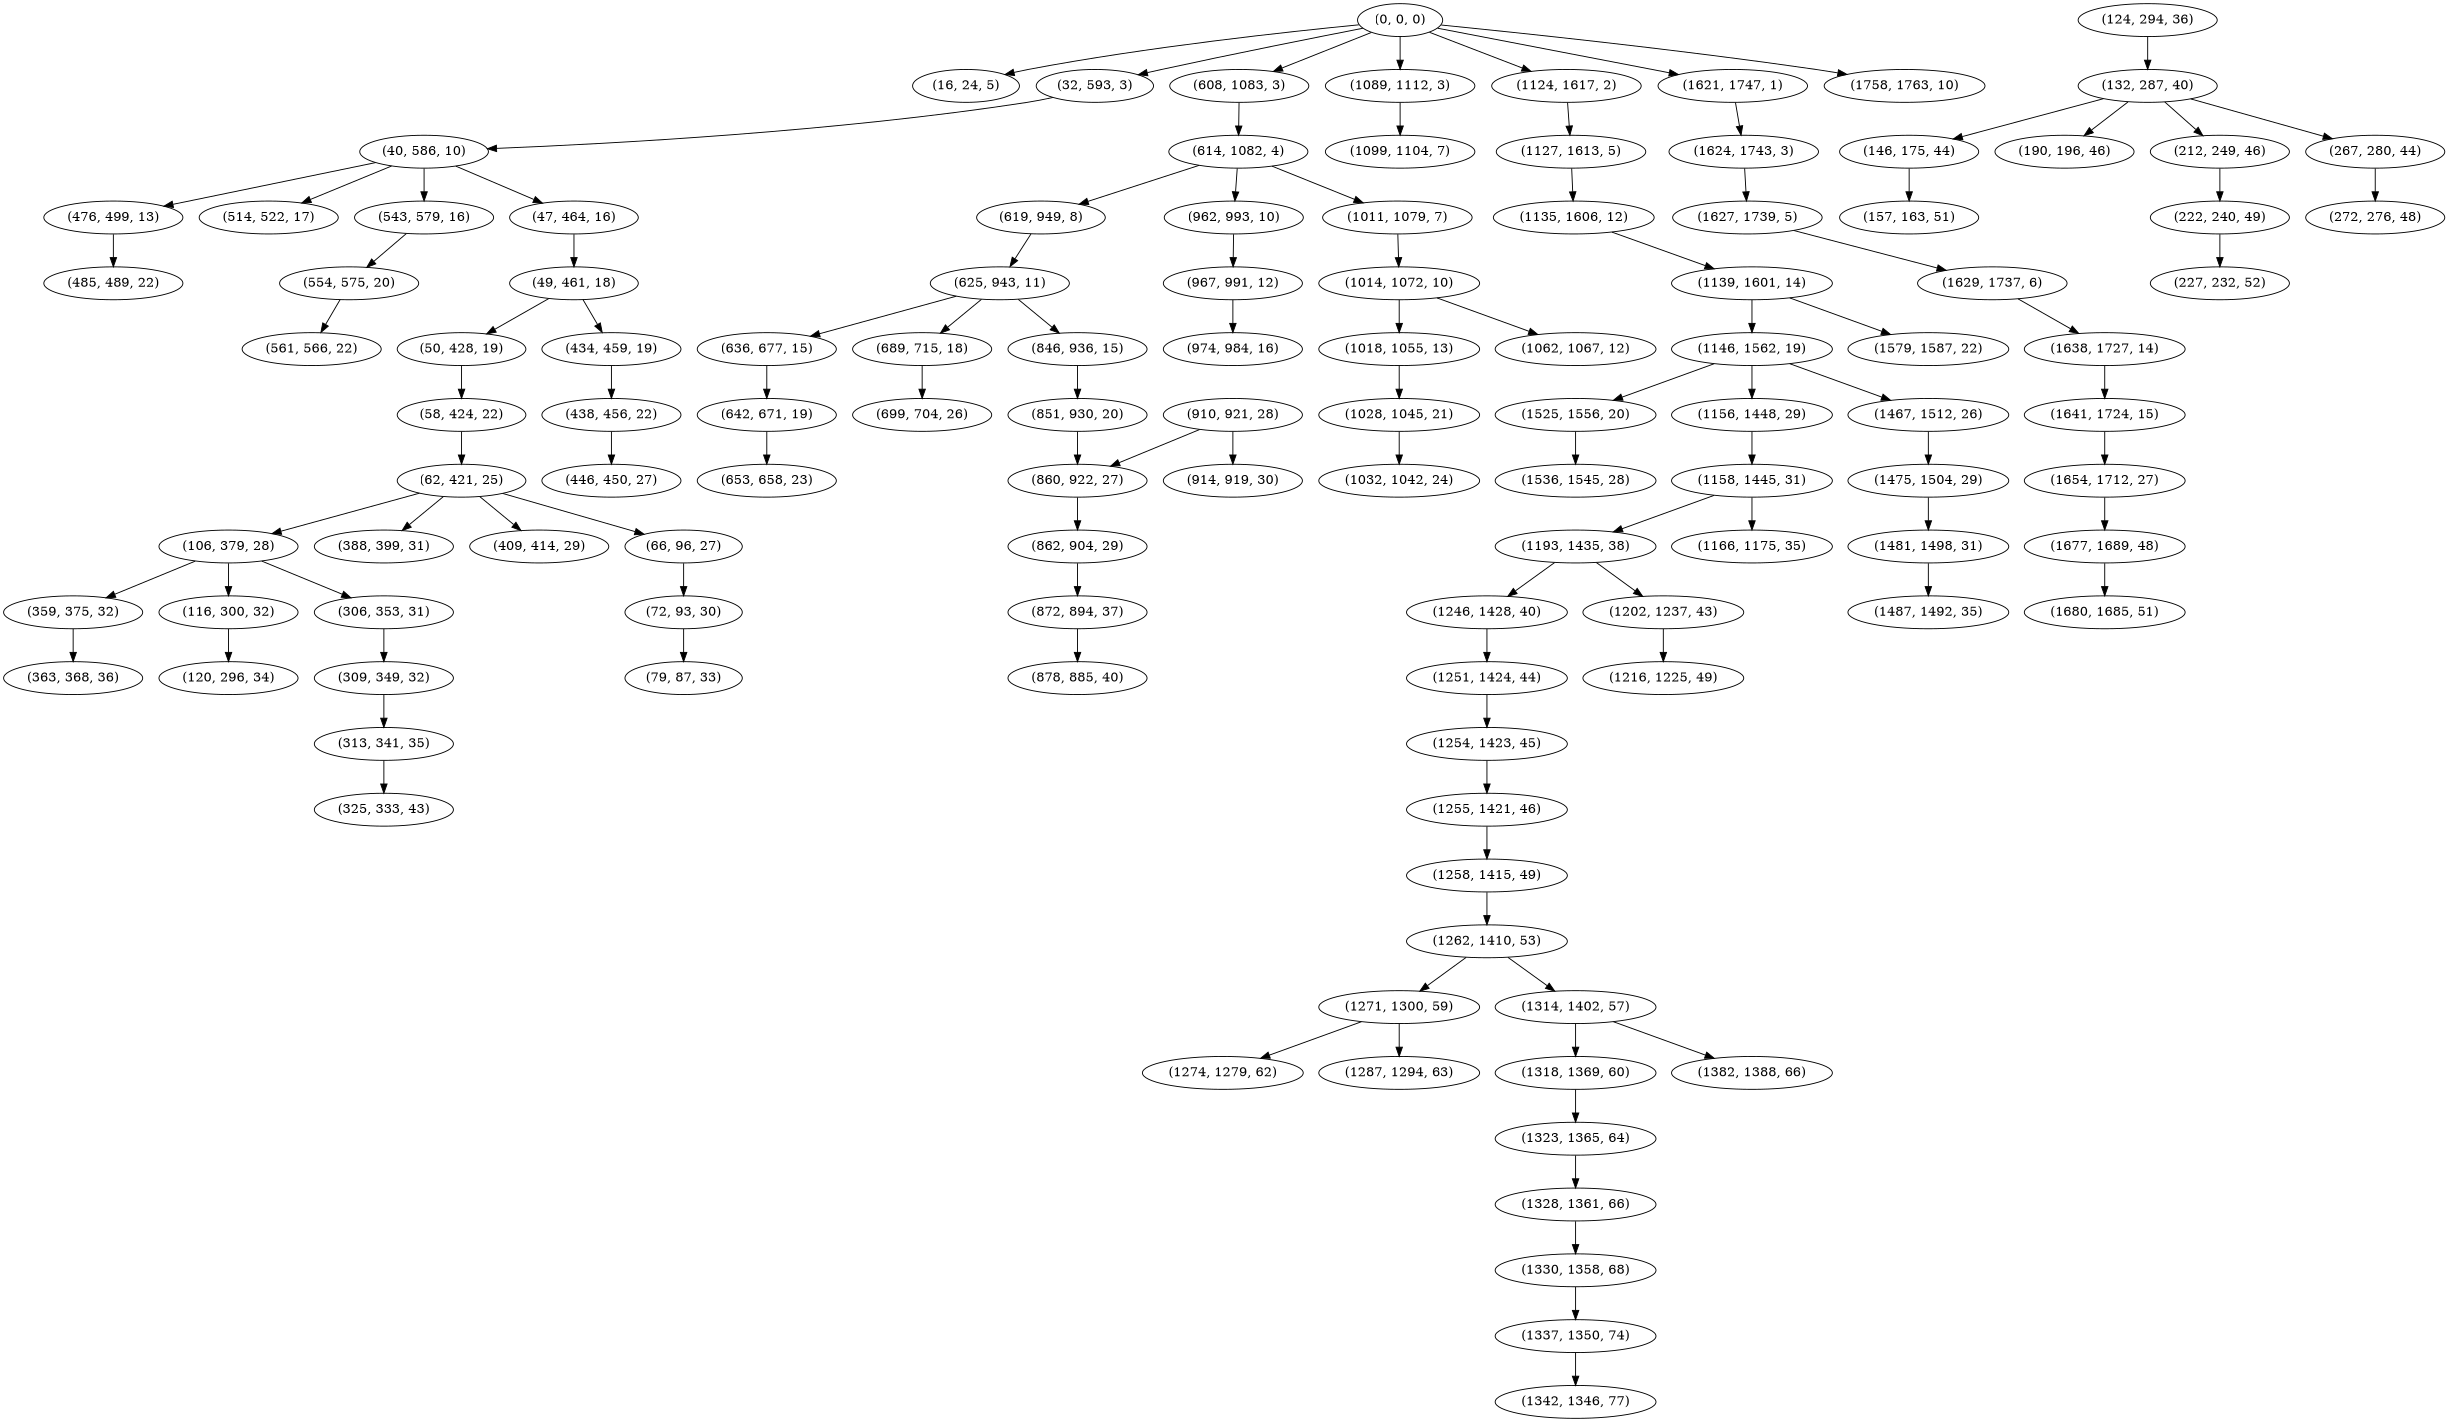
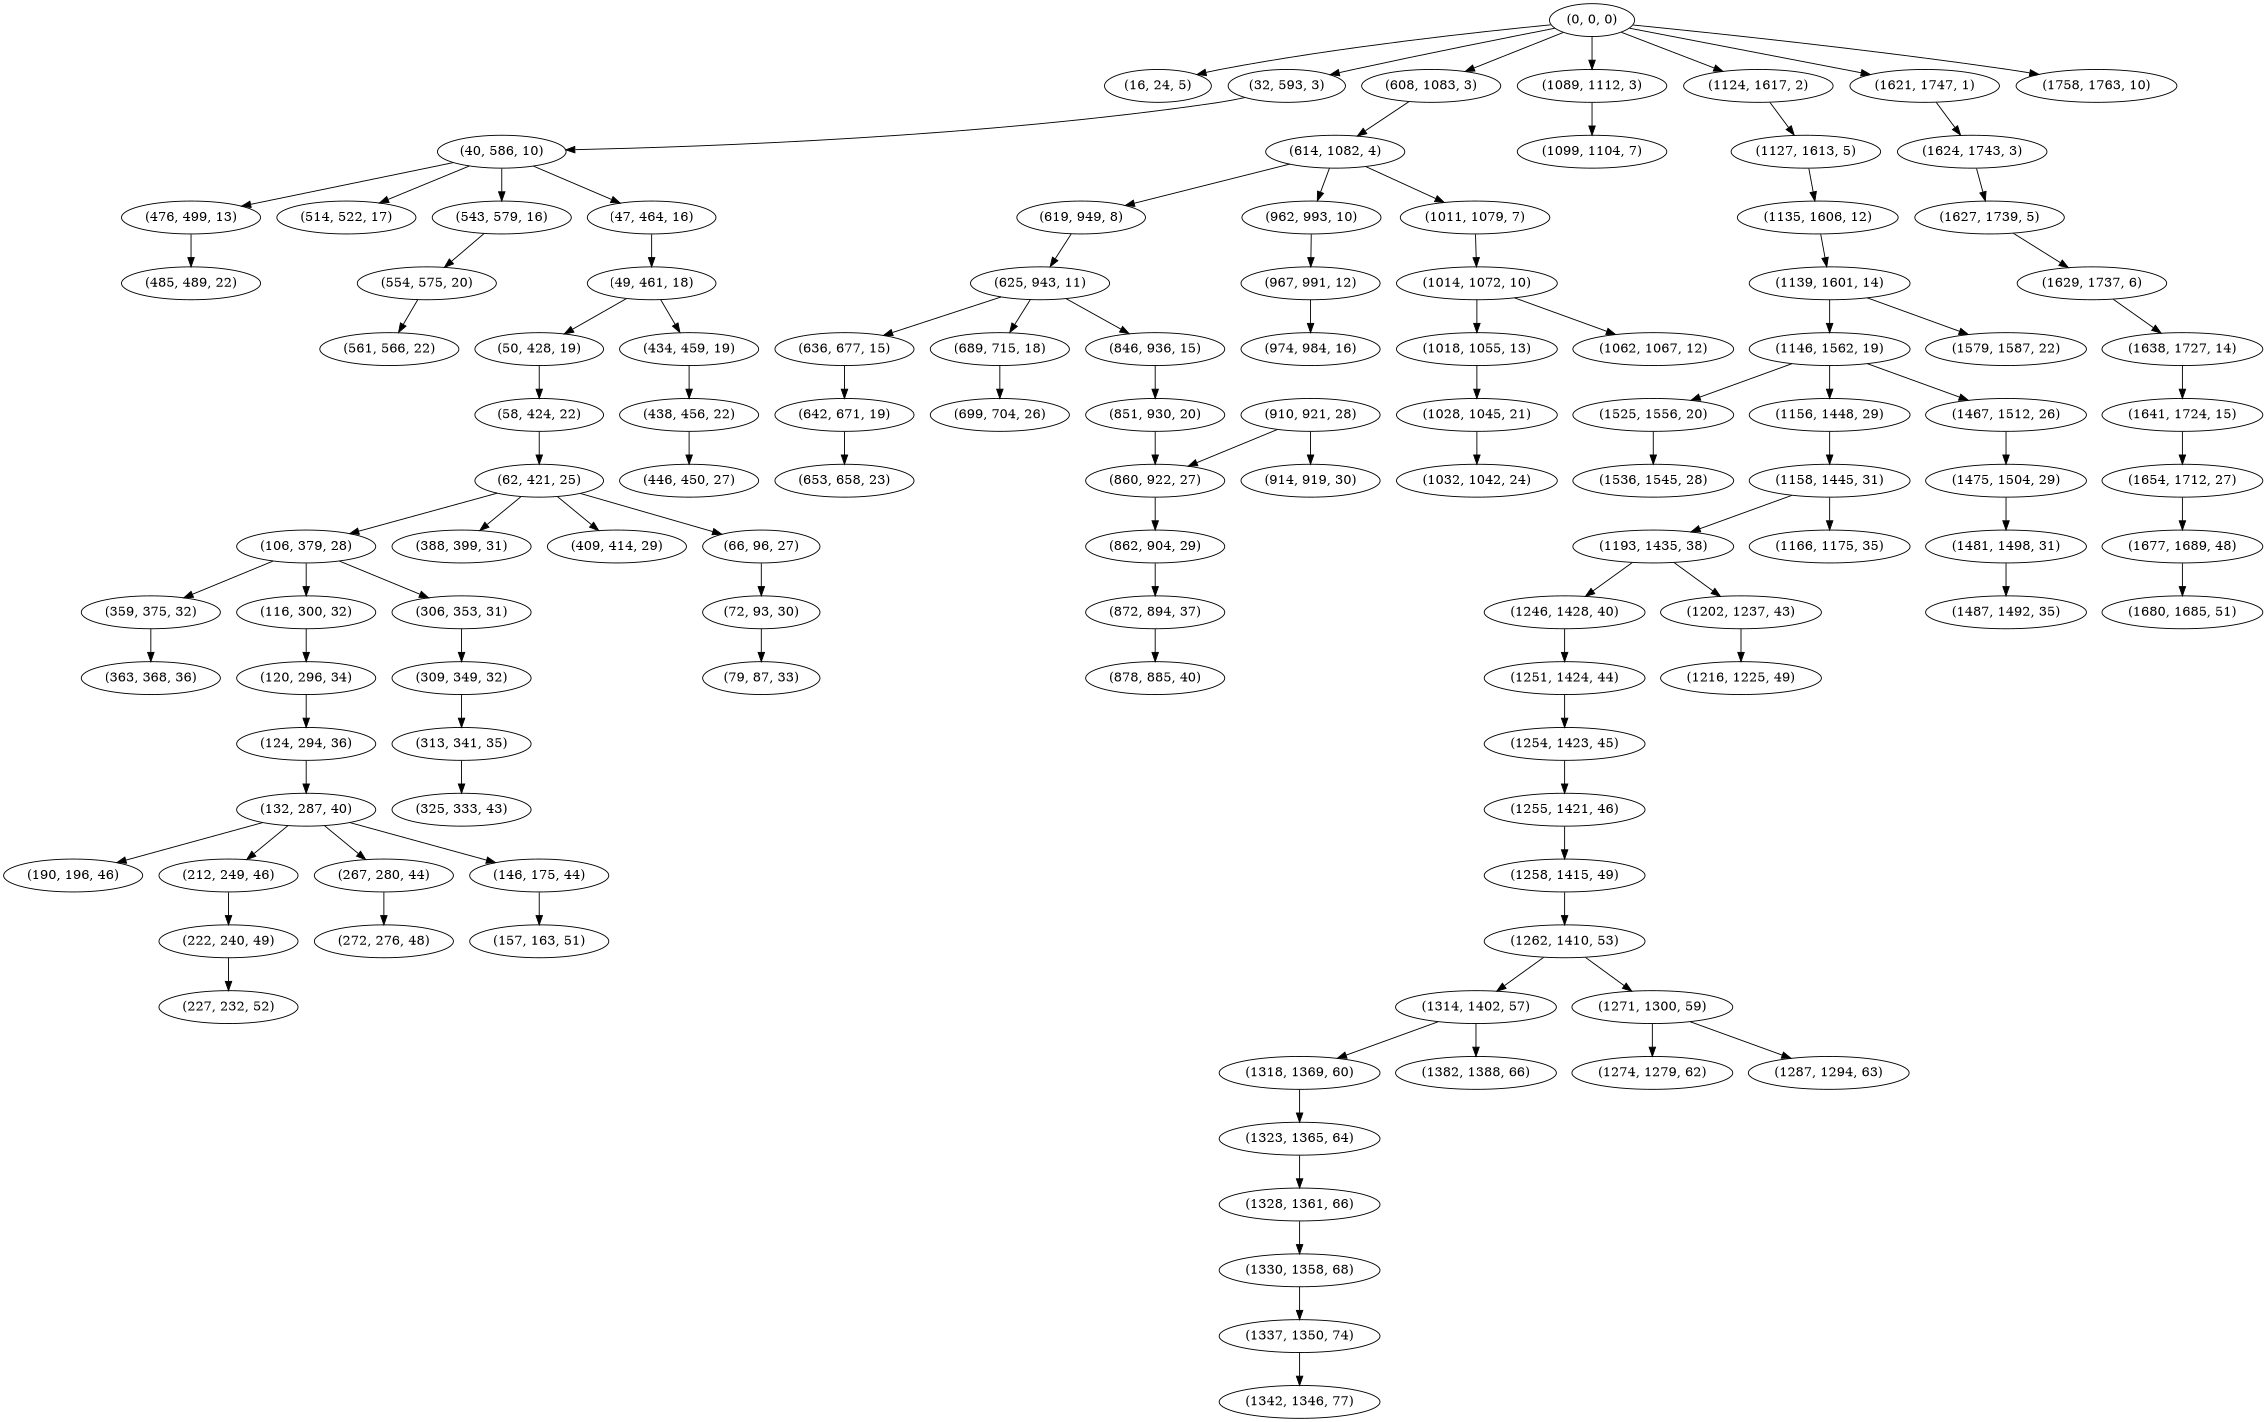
edge "(120, 296, 34)" -> "(124, 294, 36)": added
